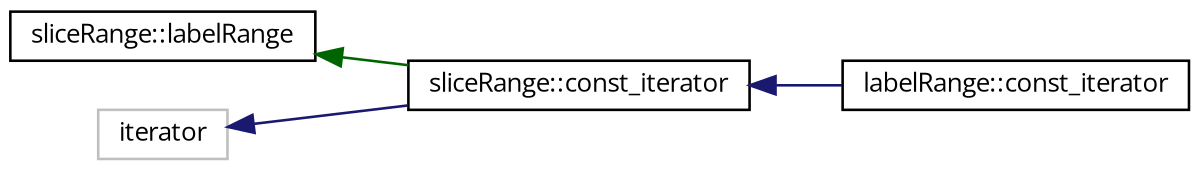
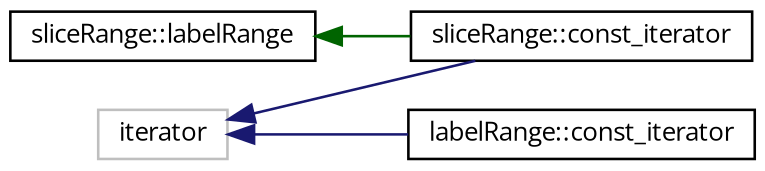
edge "labelRange::const_iterator" -> "sliceRange::const_iterator": now "labelRange::const_iterator" -> "iterator"
